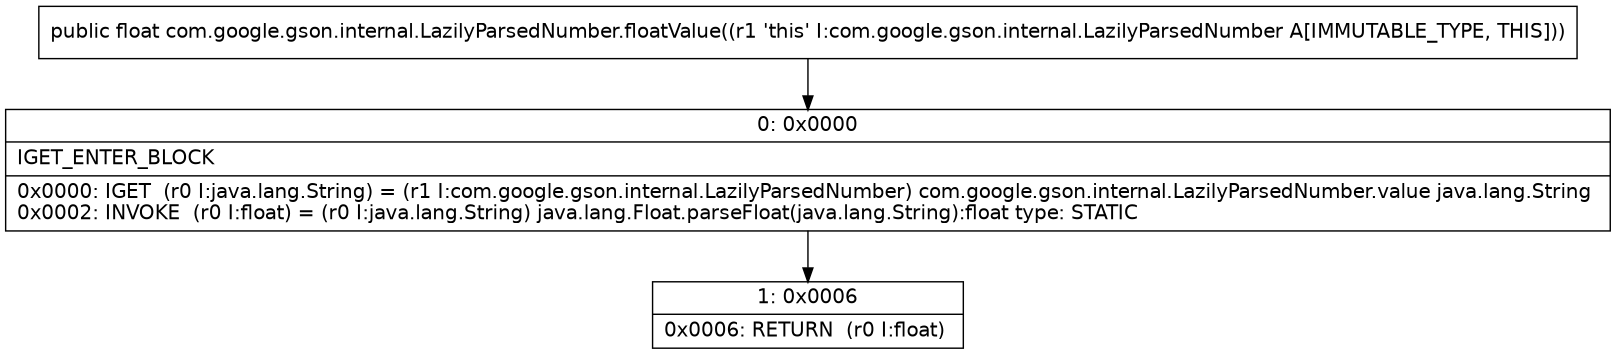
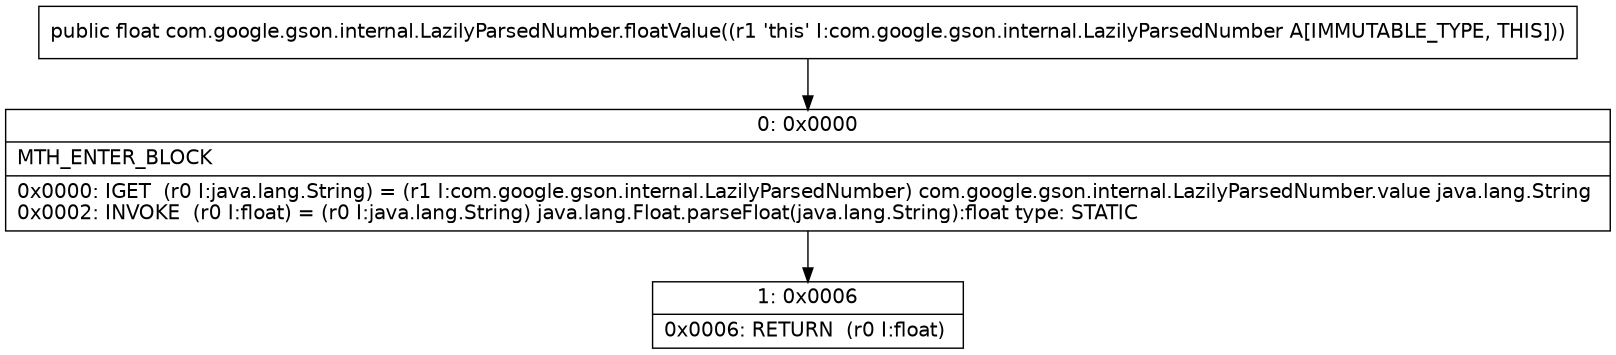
node "0: 0x0000": text "IGET_ENTER_BLOCK" -> "MTH_ENTER_BLOCK"
